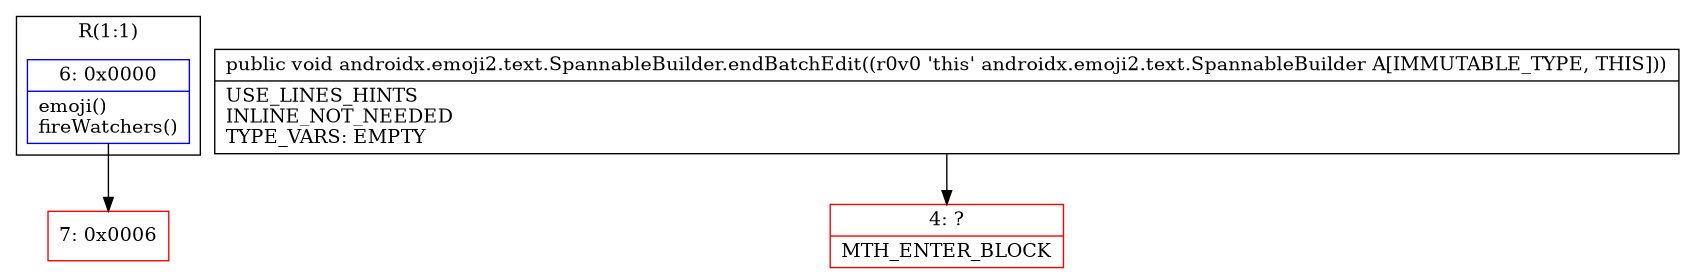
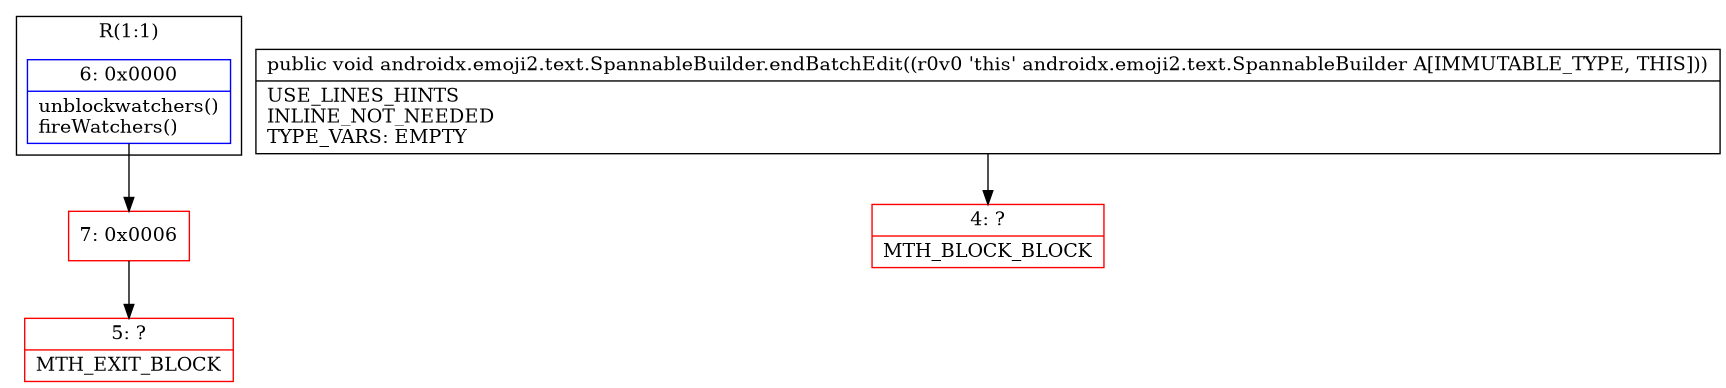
node "6: 0x0000": text "emoji()" -> "unblockwatchers()"
node "4: ?": text "MTH_ENTER_BLOCK" -> "MTH_BLOCK_BLOCK"
node "5: ?": added
